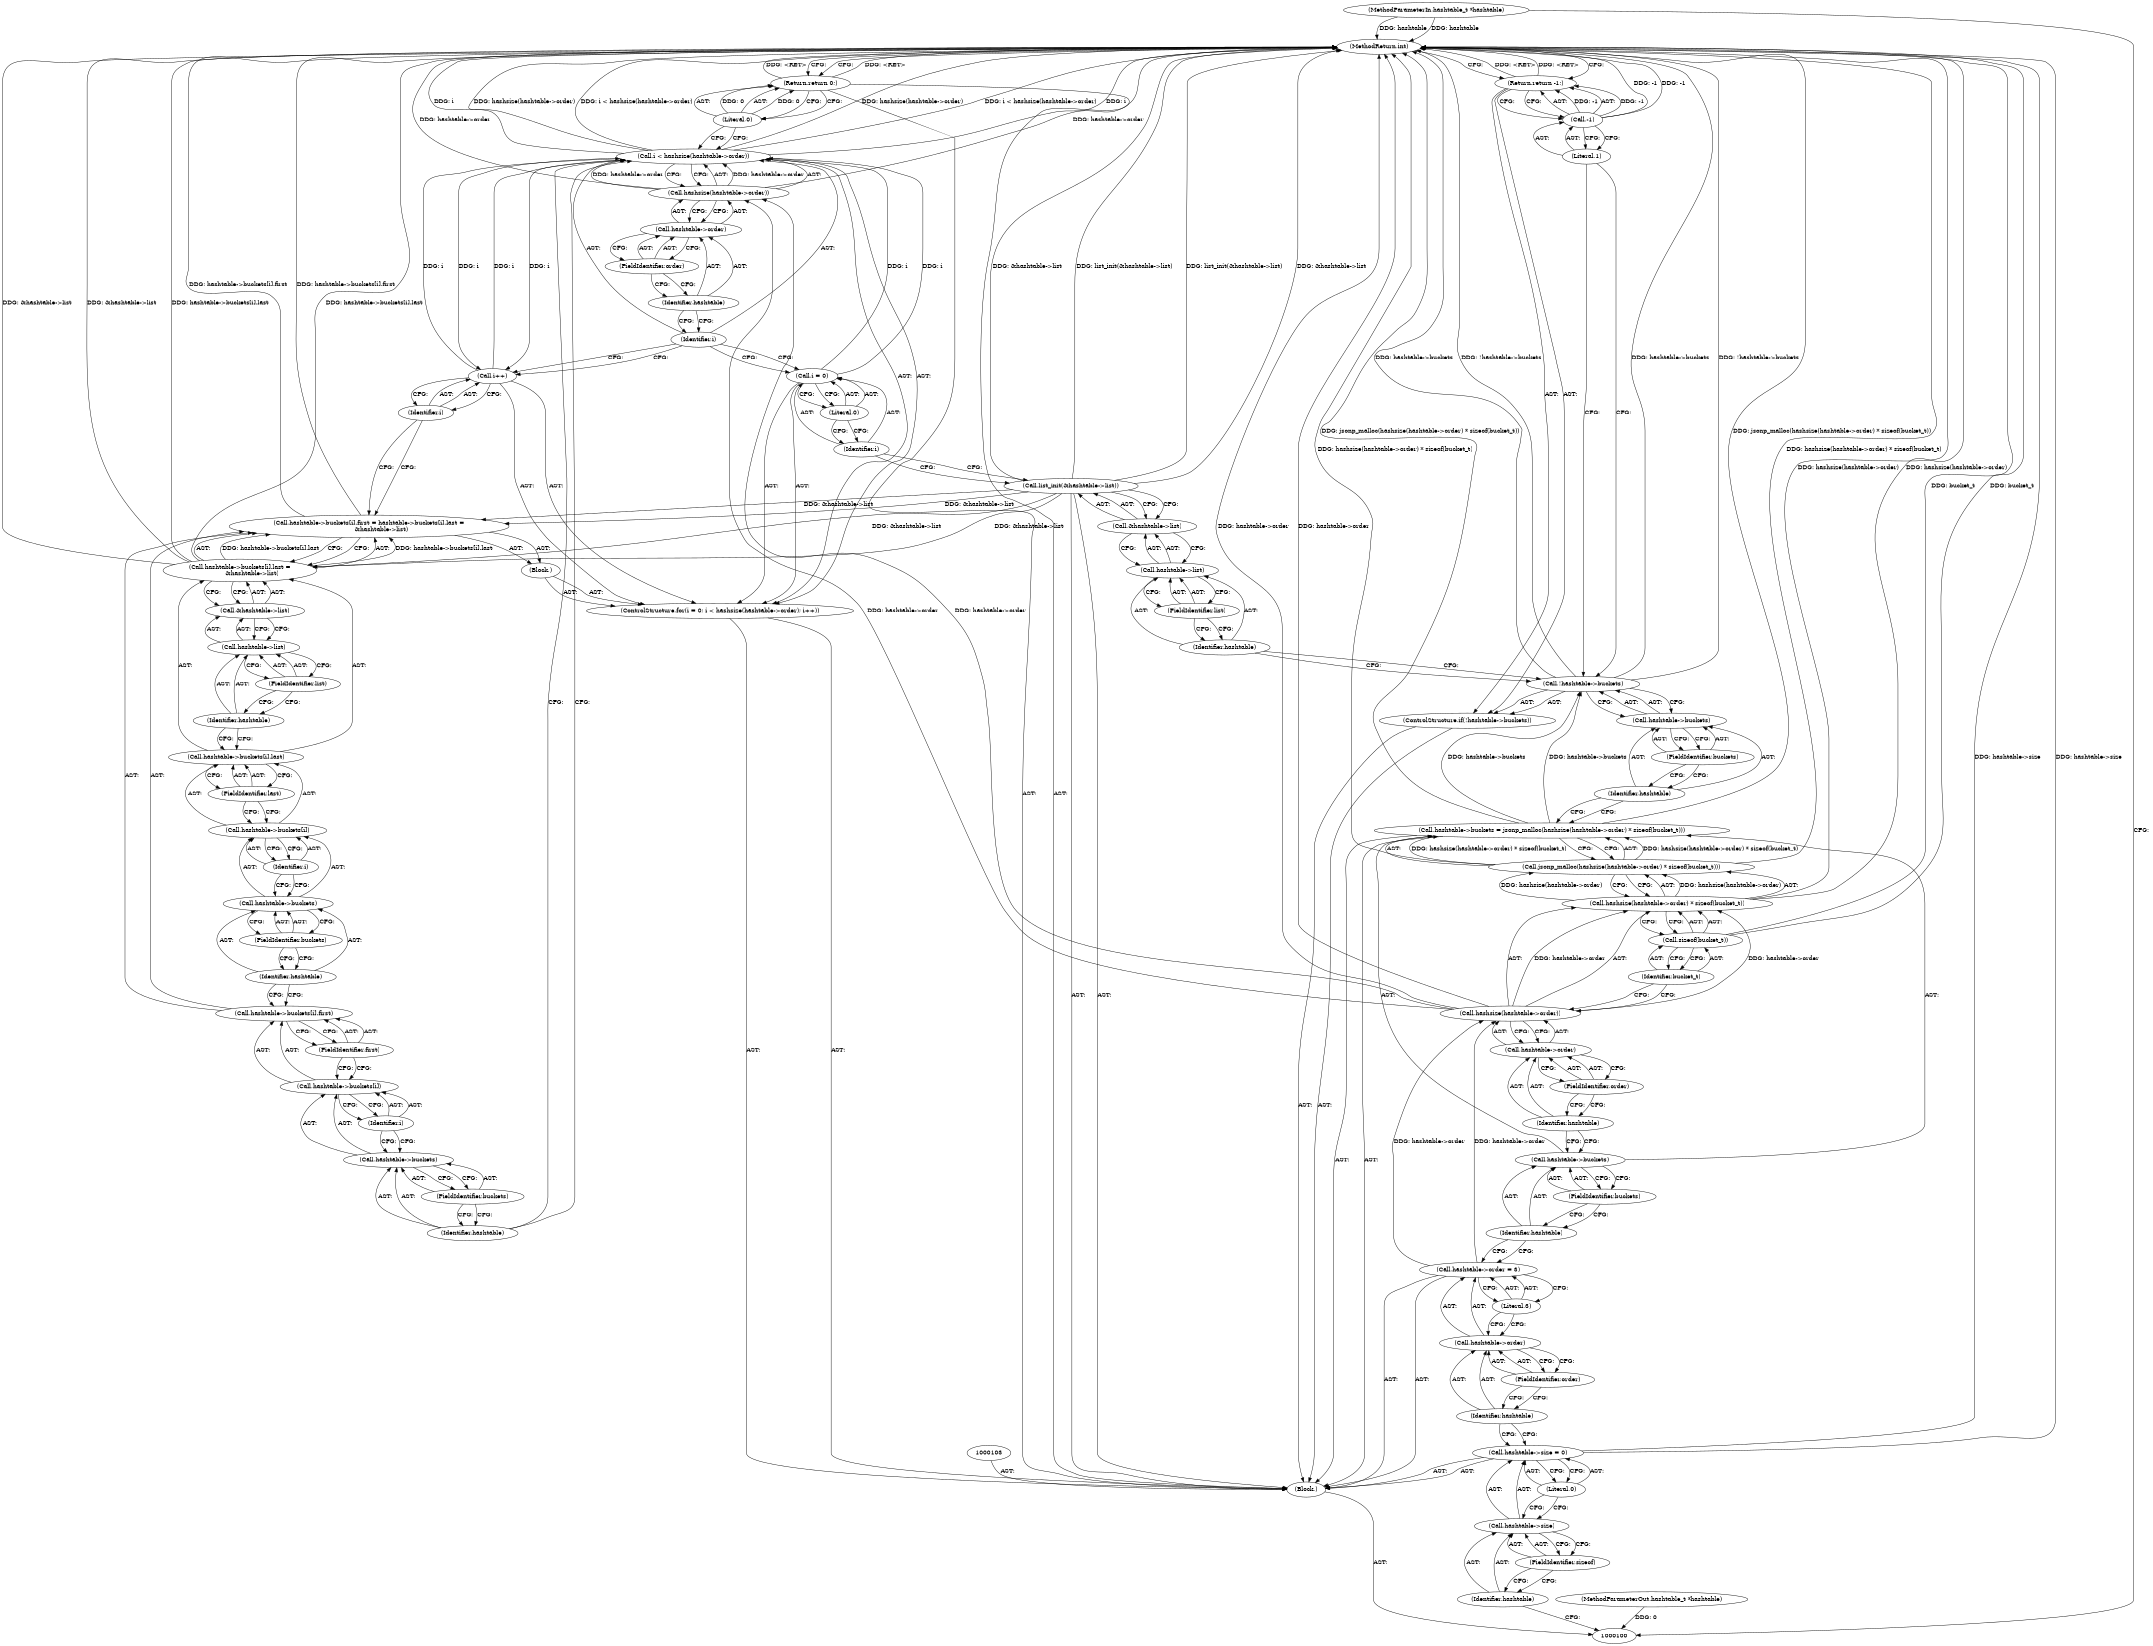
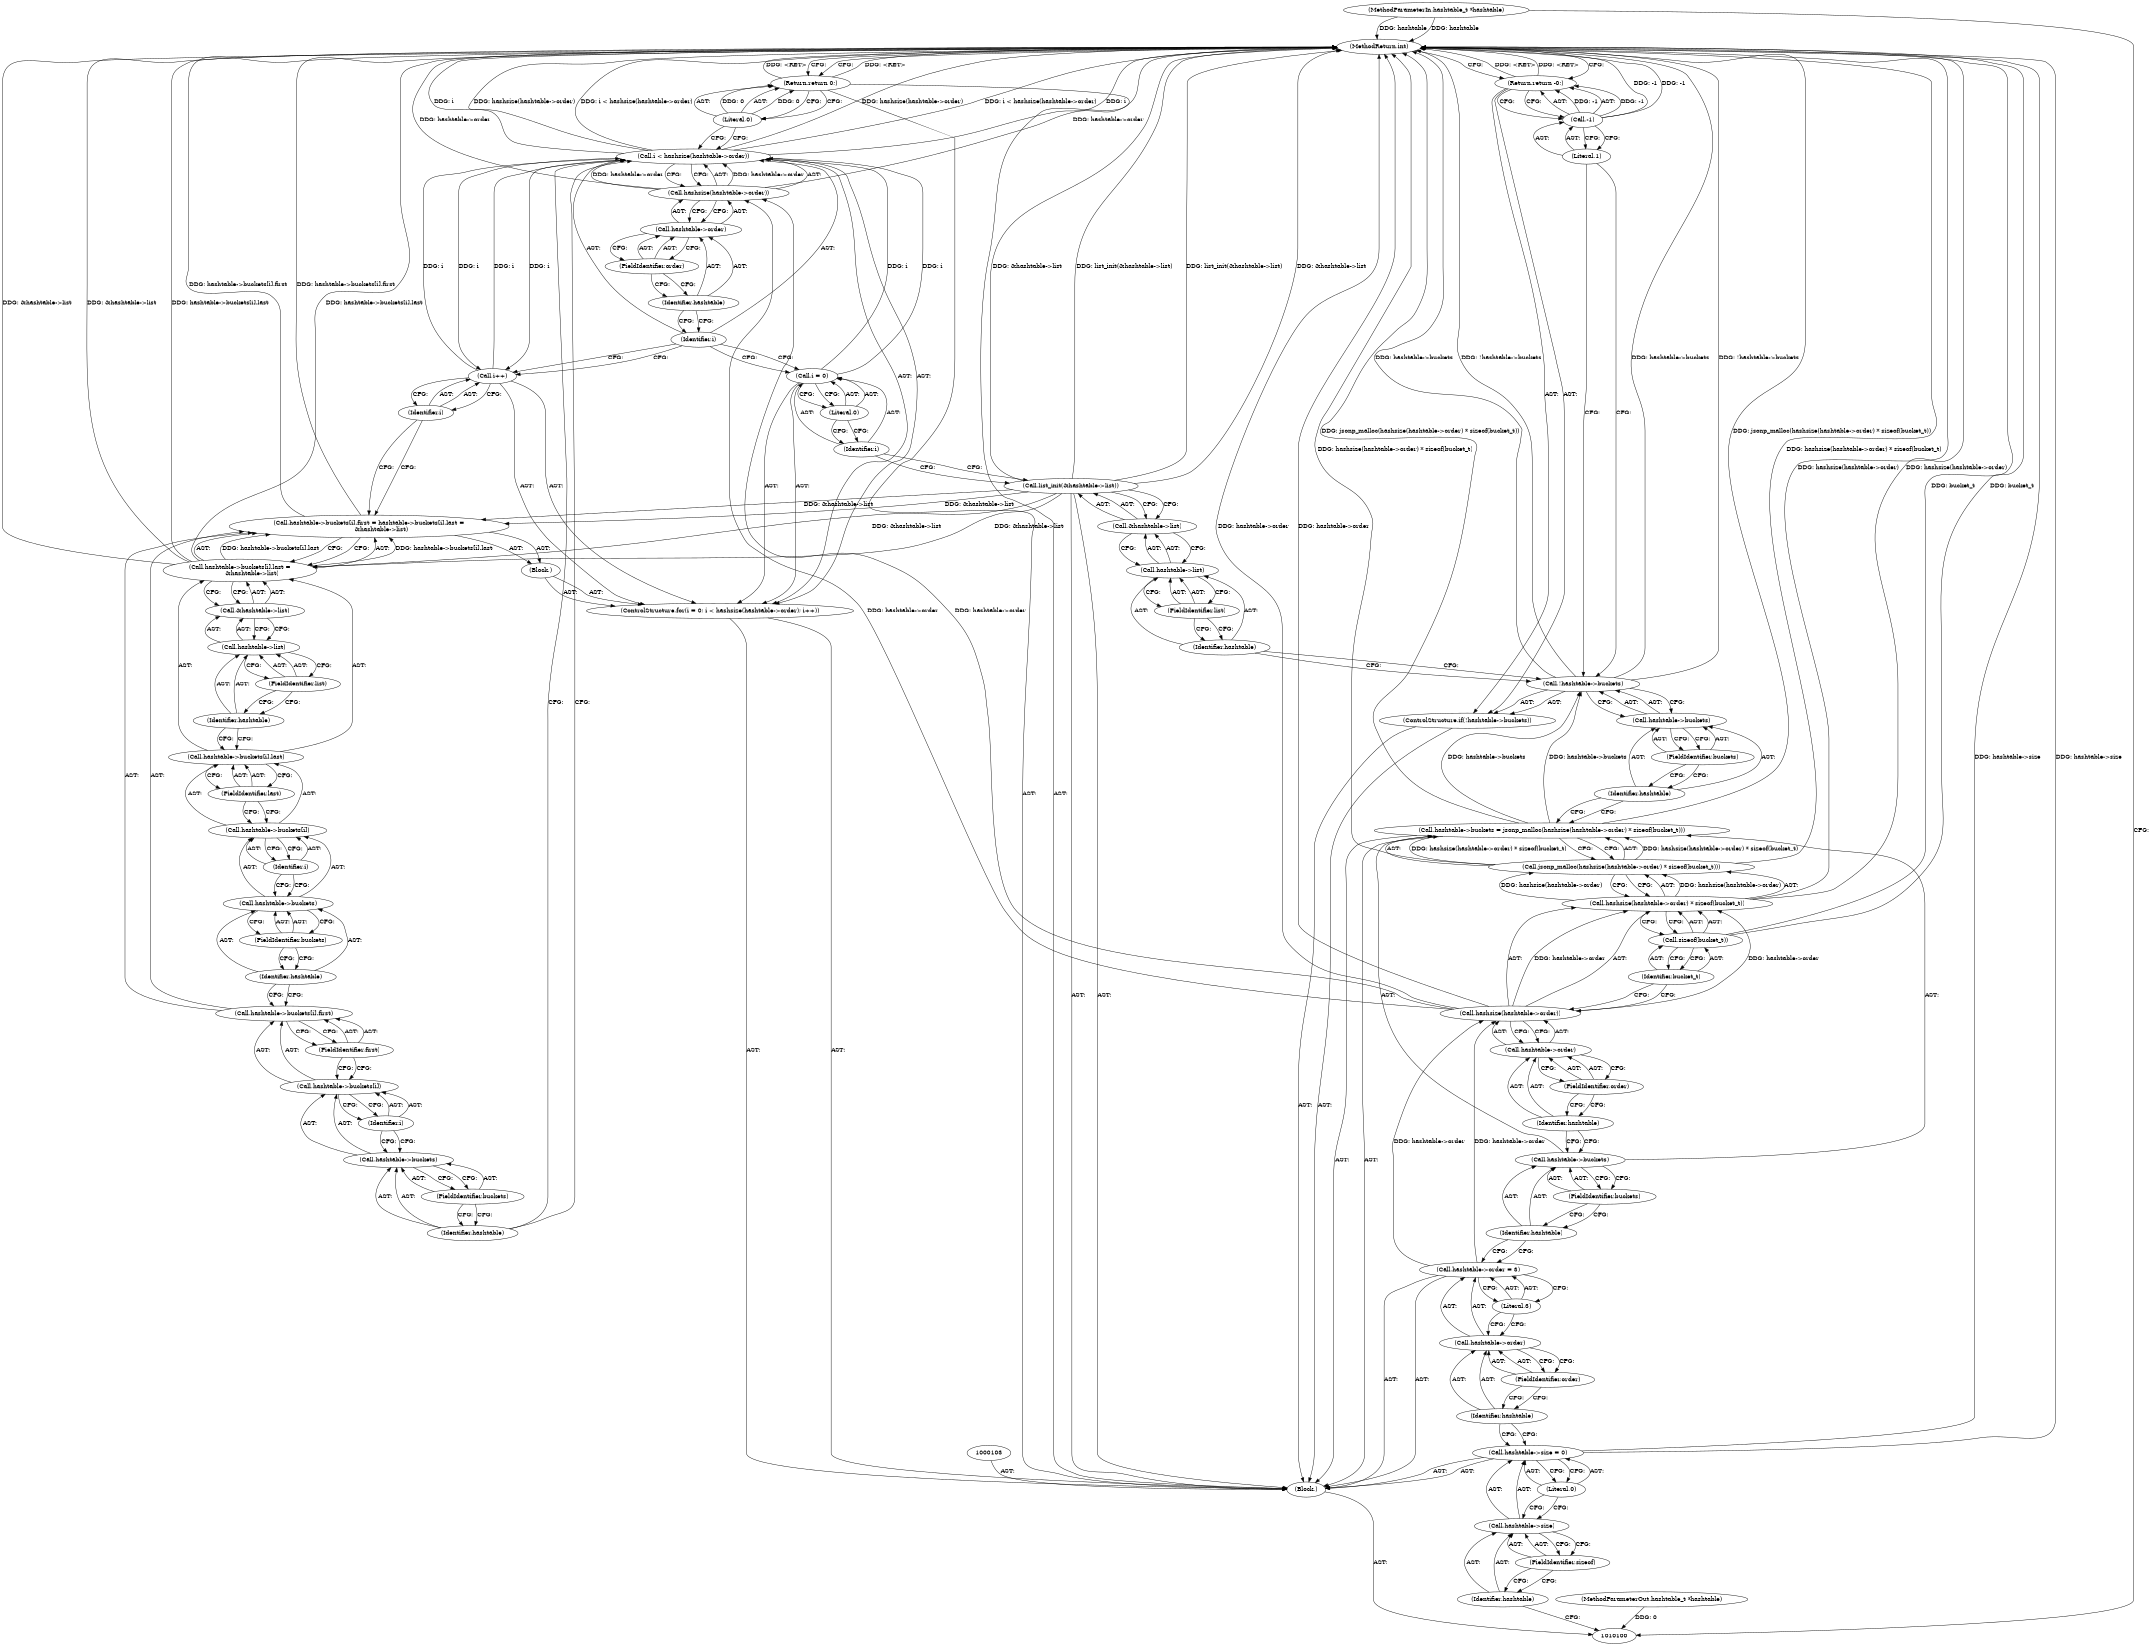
node "(Return,return -1;)": label "(Return,return -1;)" -> "(Return,return -0;)"
node "1000100": label "1000100" -> "1010100"
